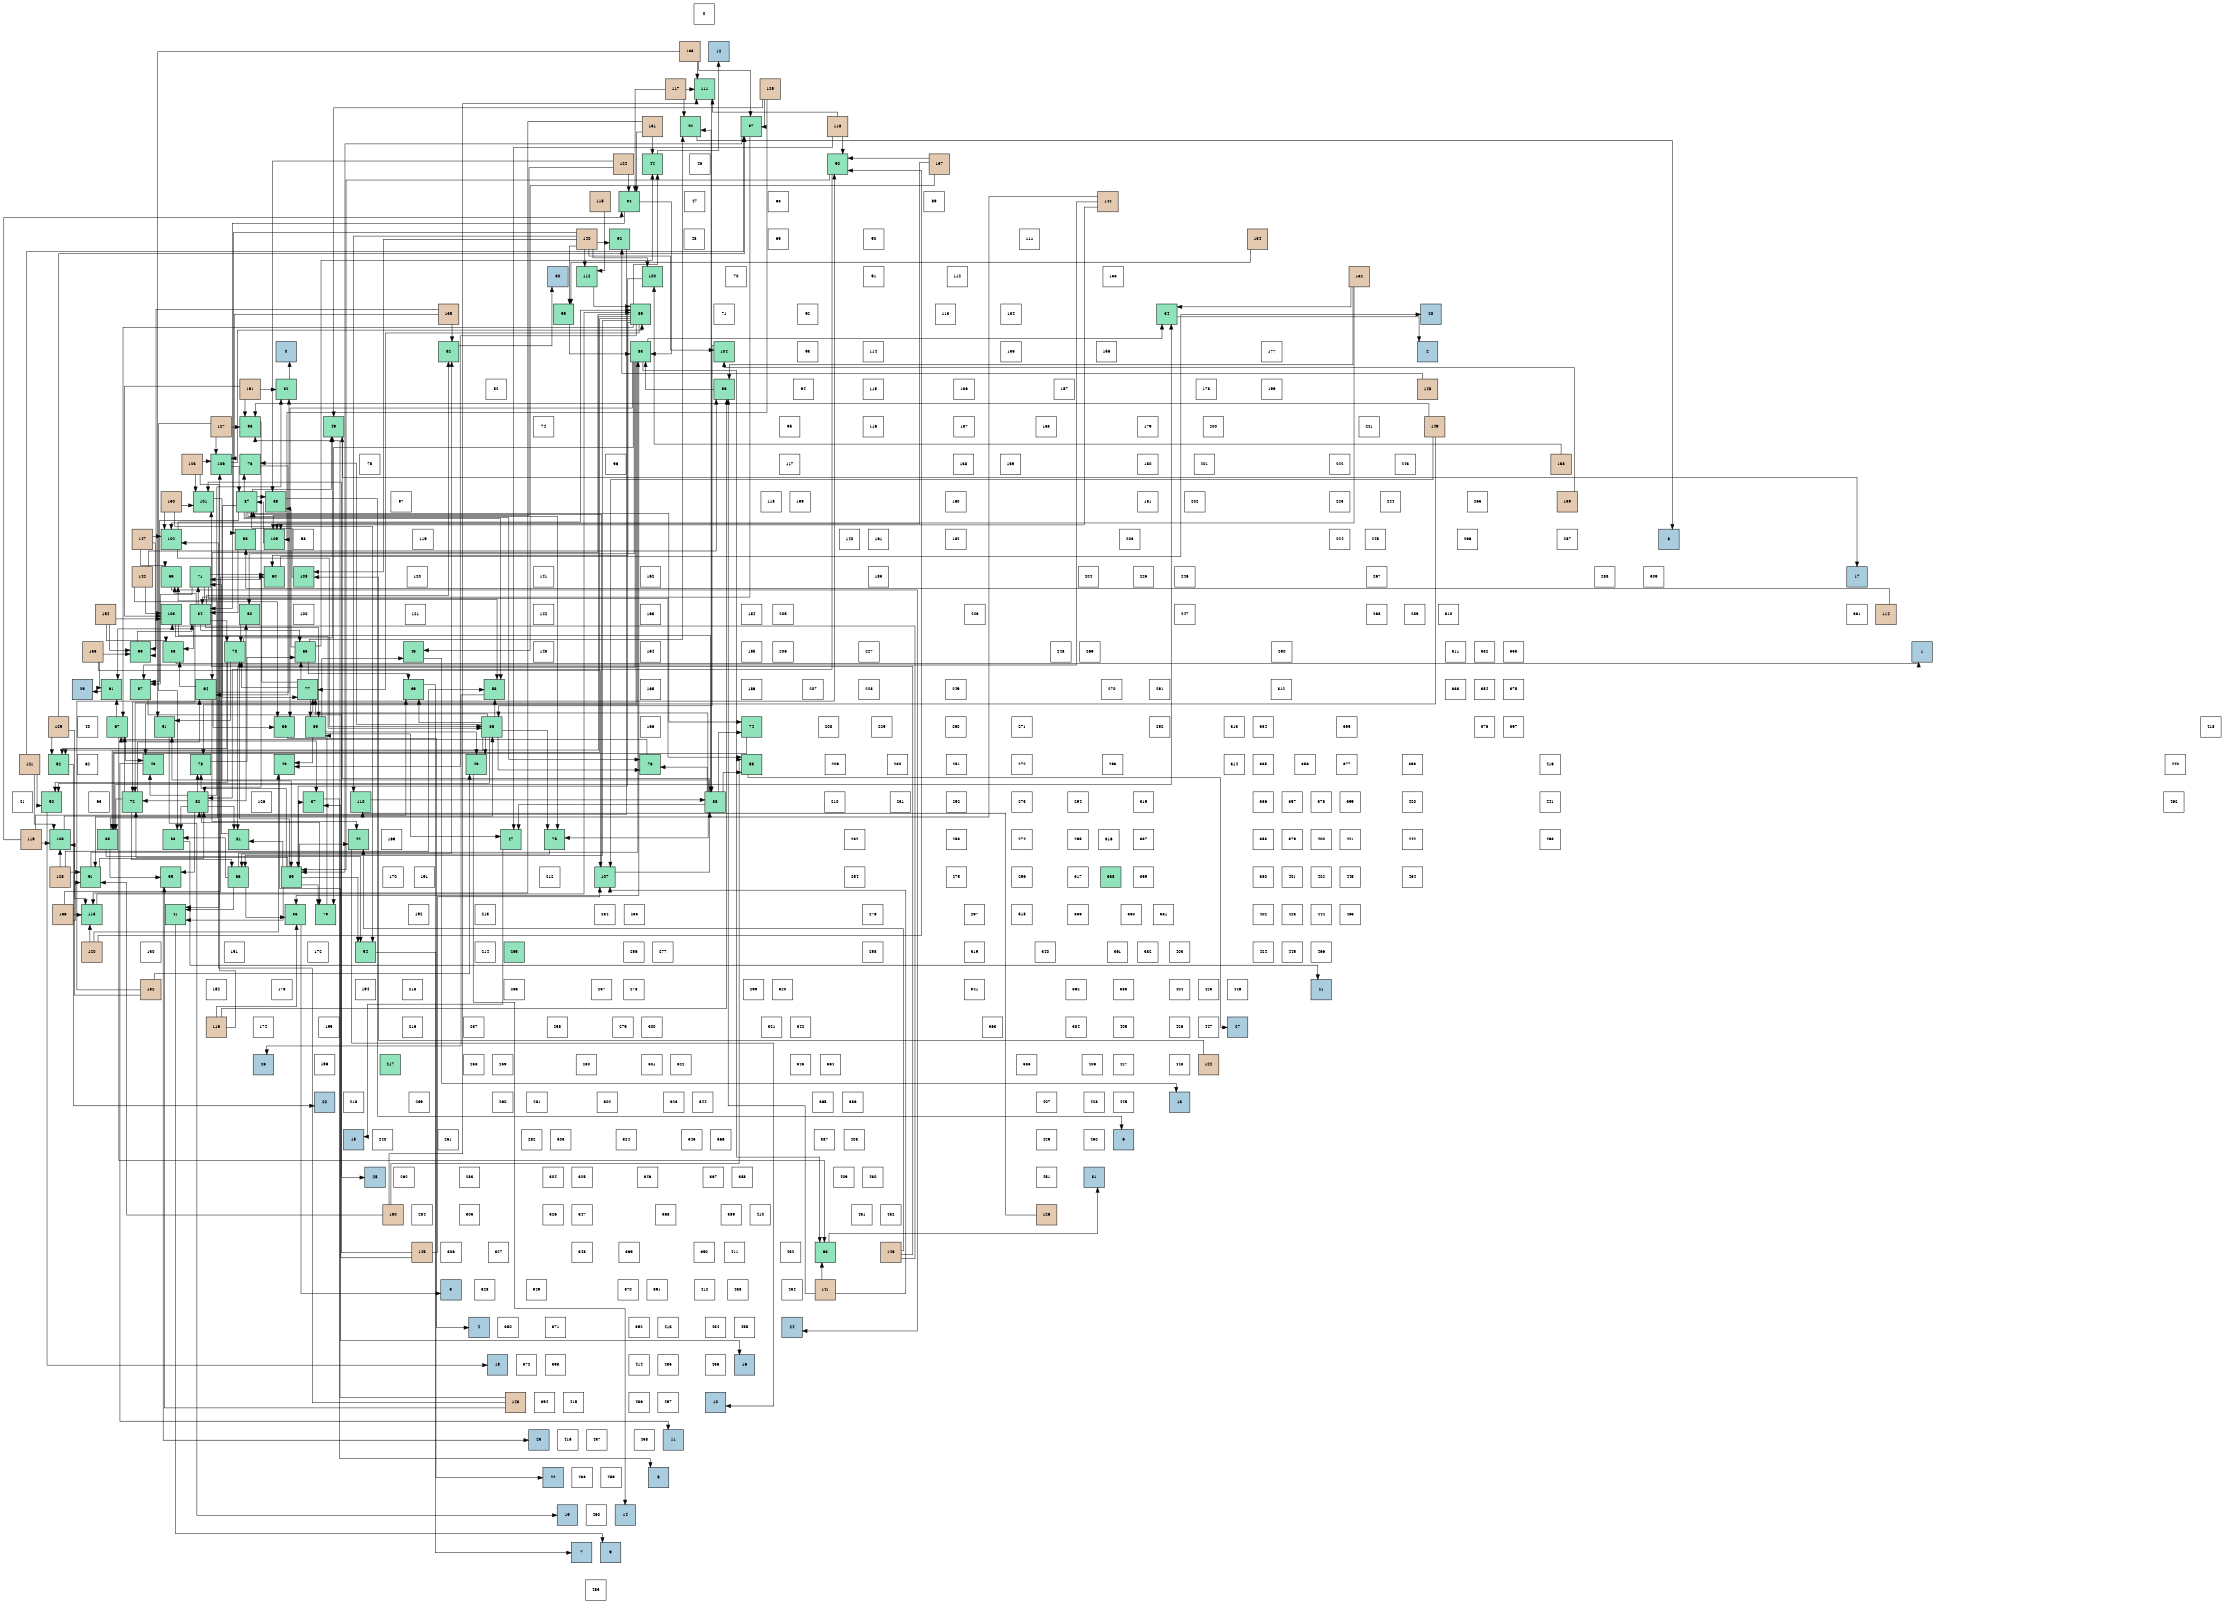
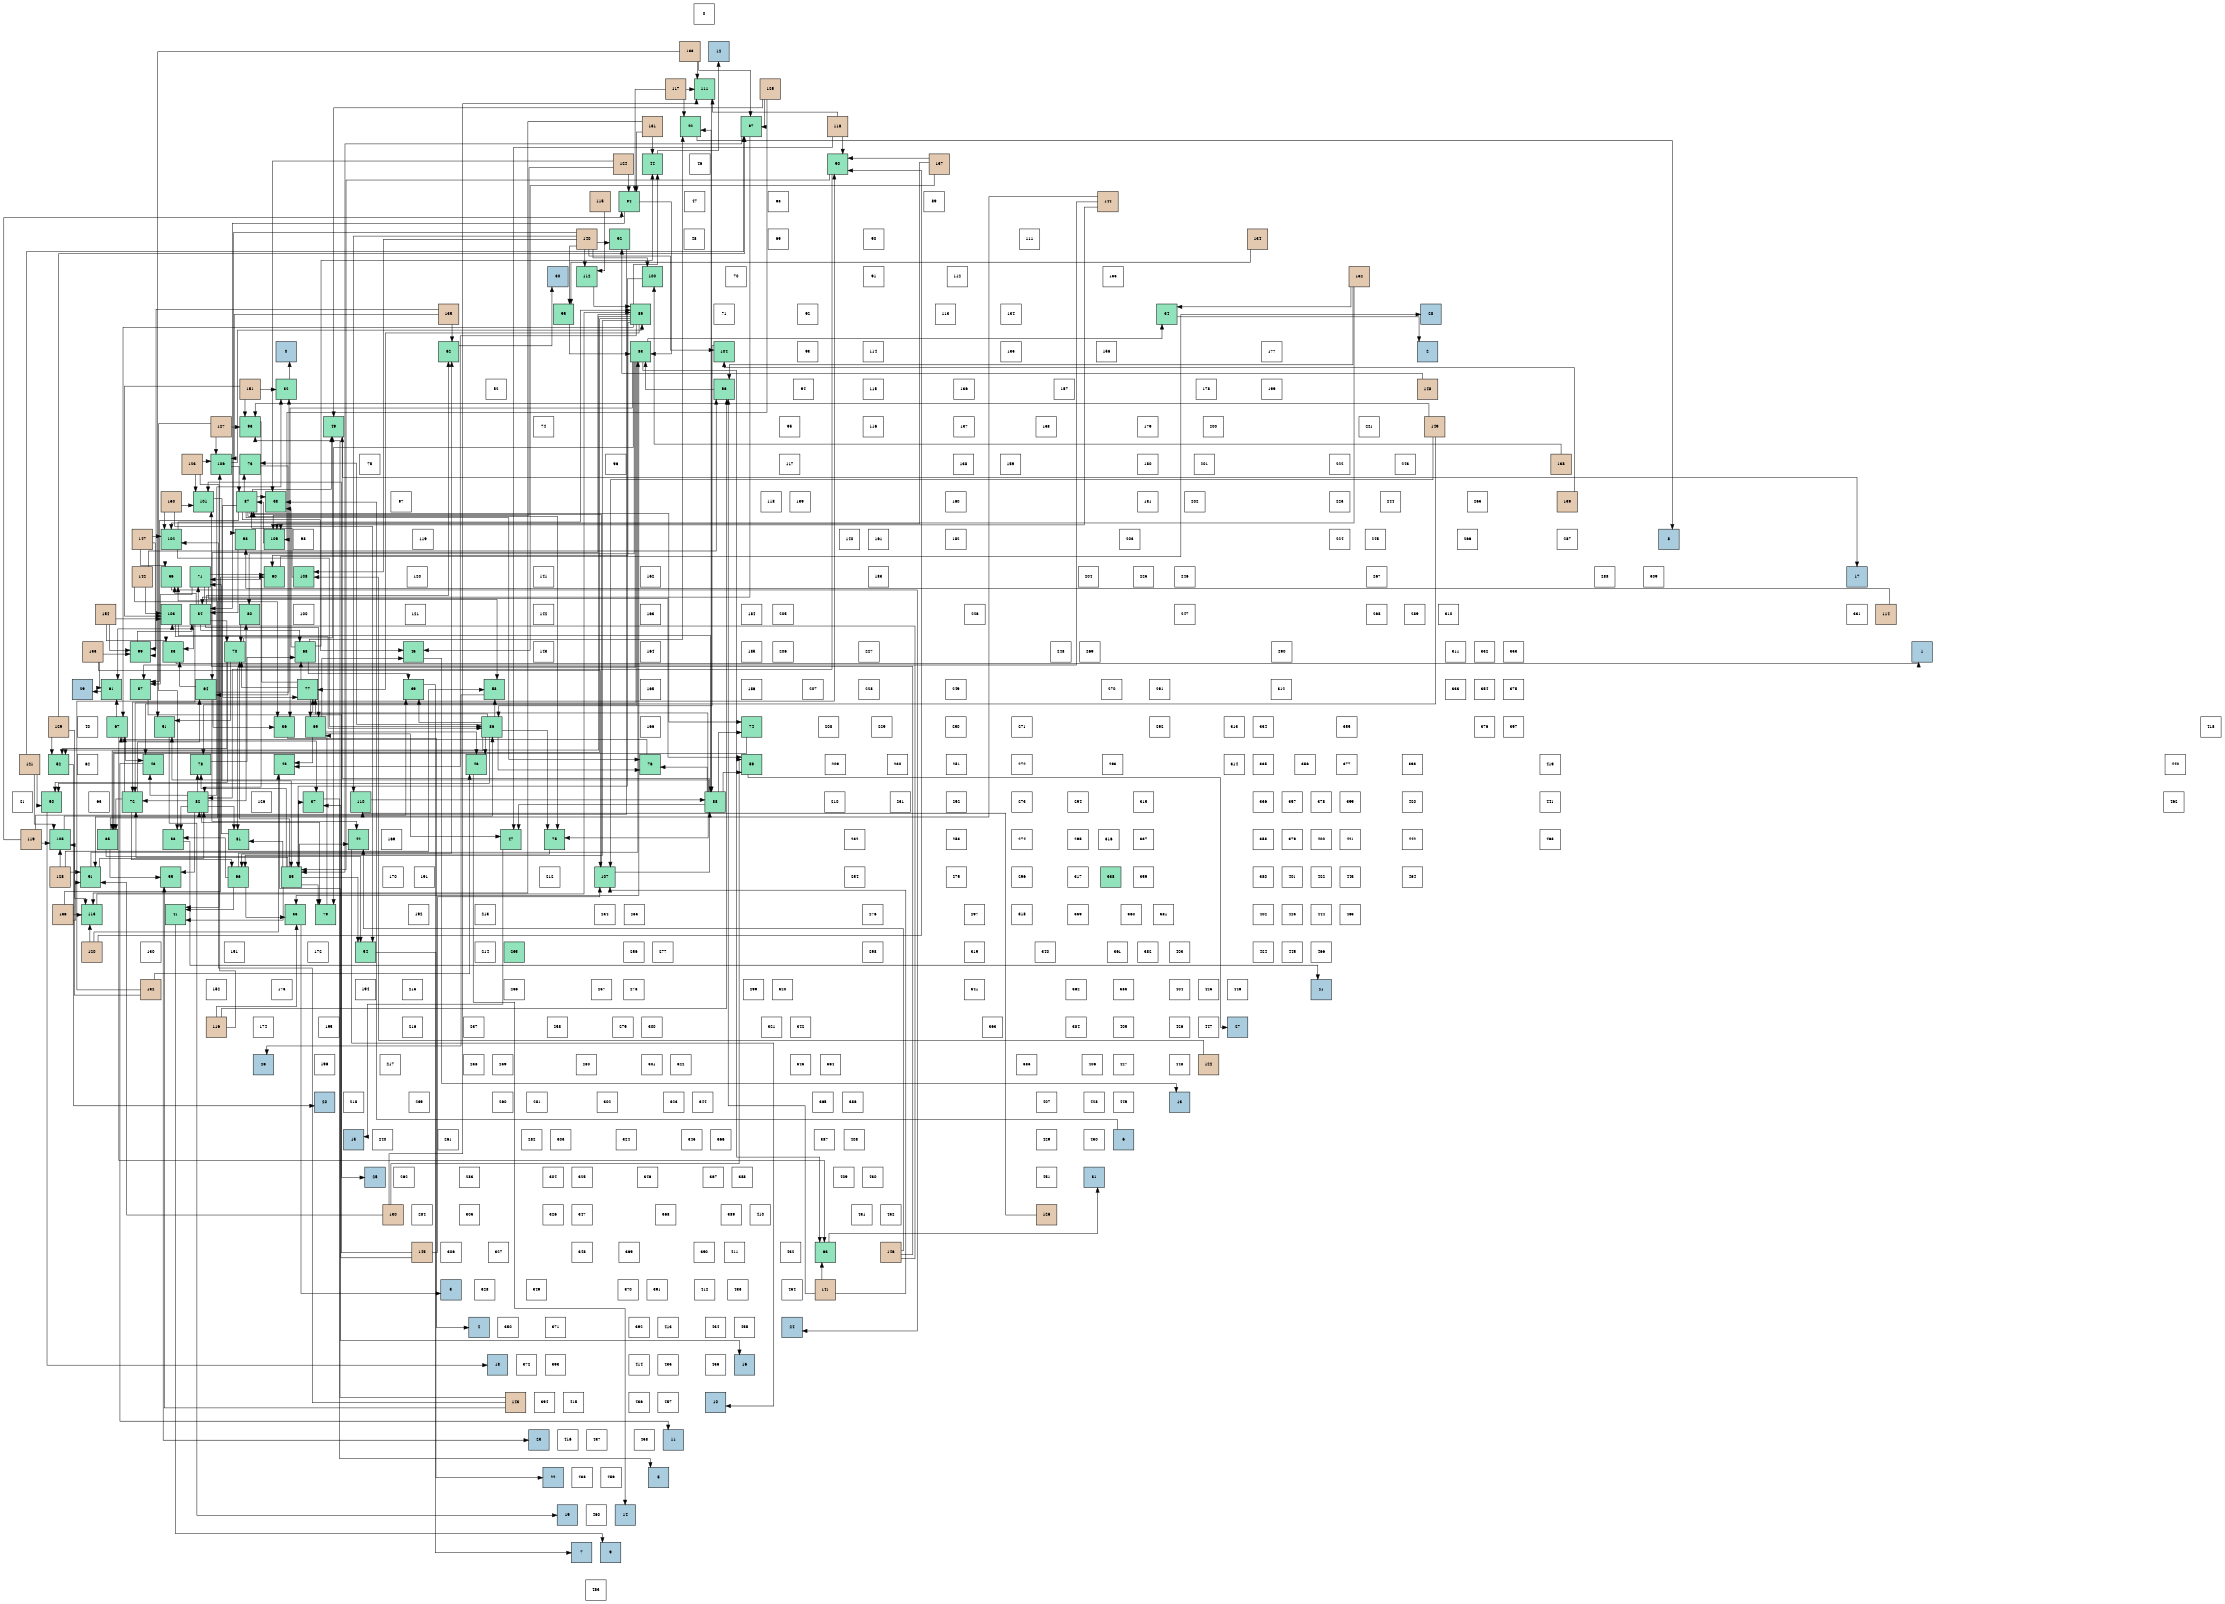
edge "87" -> "58": now "87" -> "45"
edge "65" -> "34": removed
node "217": fillcolor #91e3bb -> #ffffff
edge "38" -> "6": reversed
